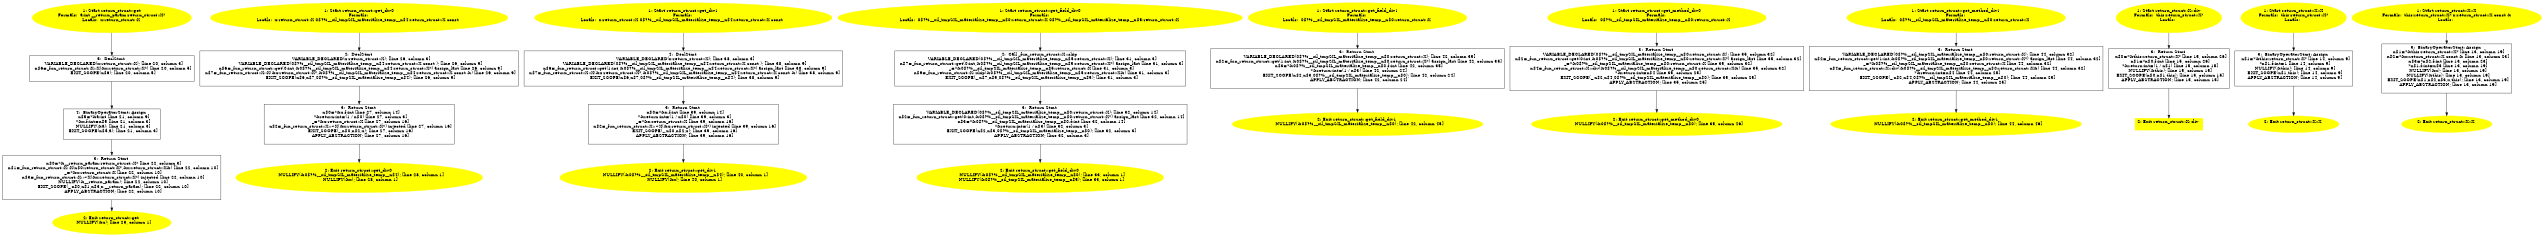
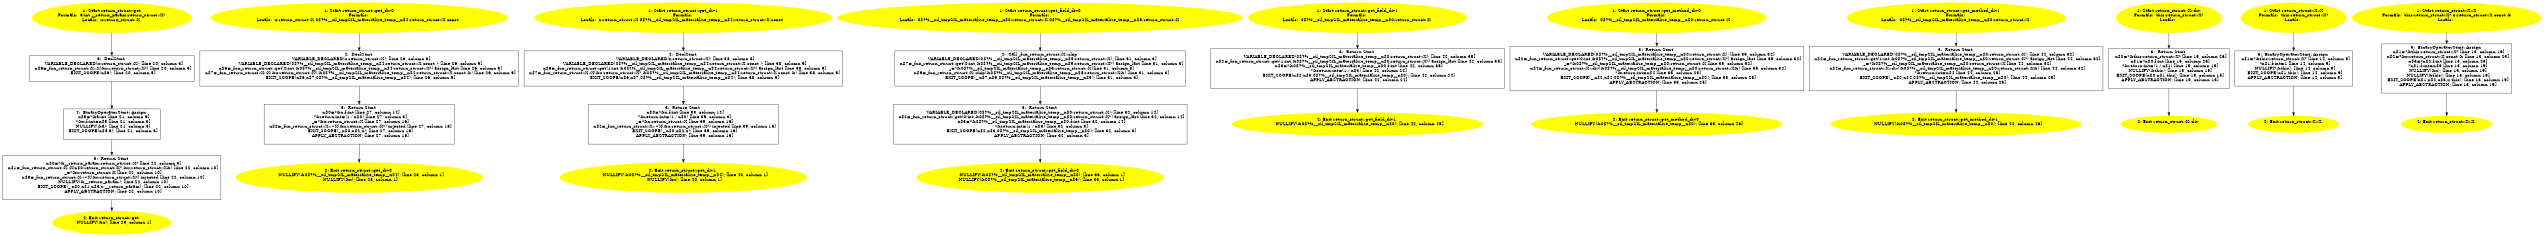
node "2: Exit return_struct::X::div": shape box -> ellipse
